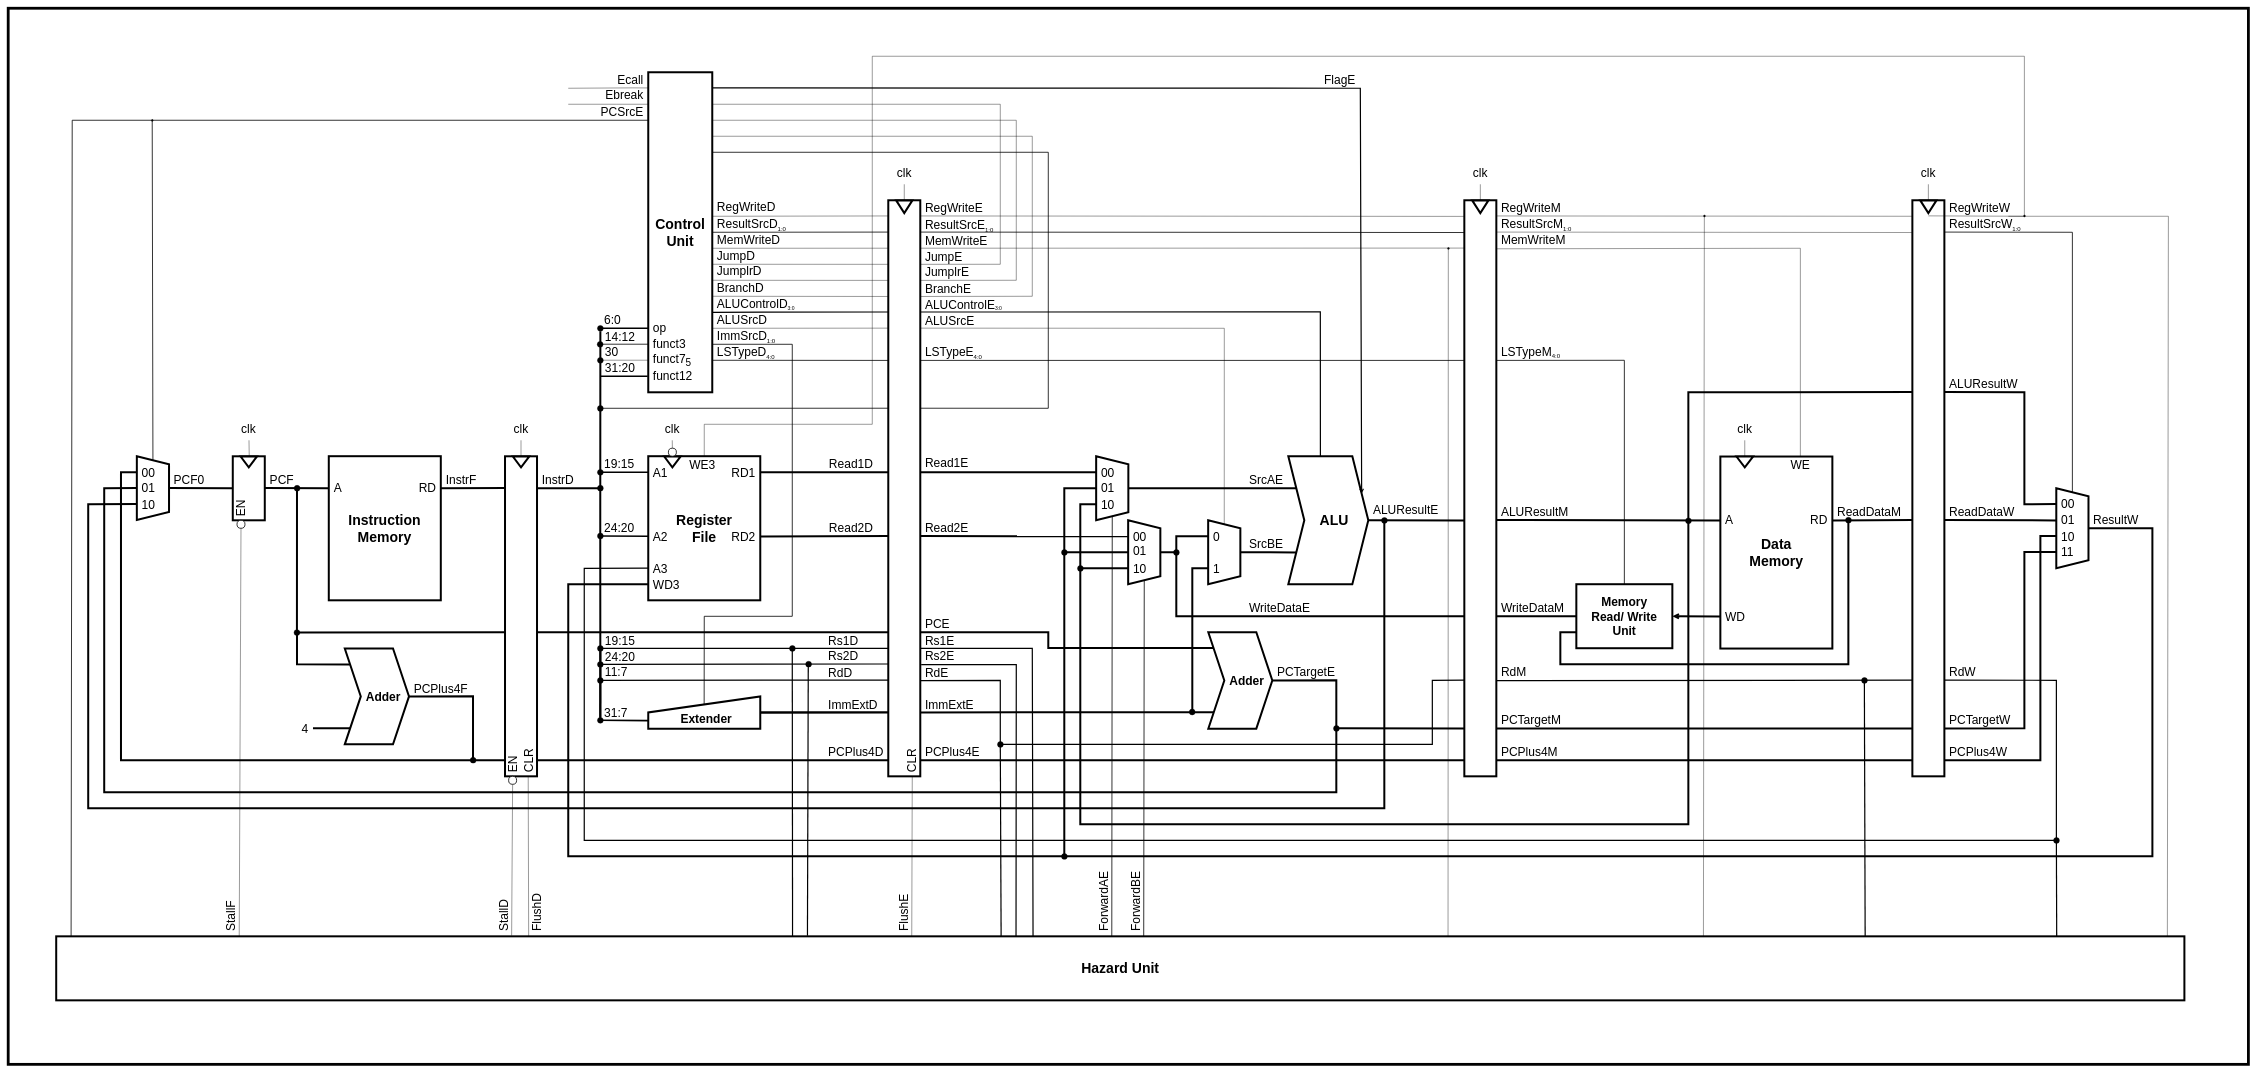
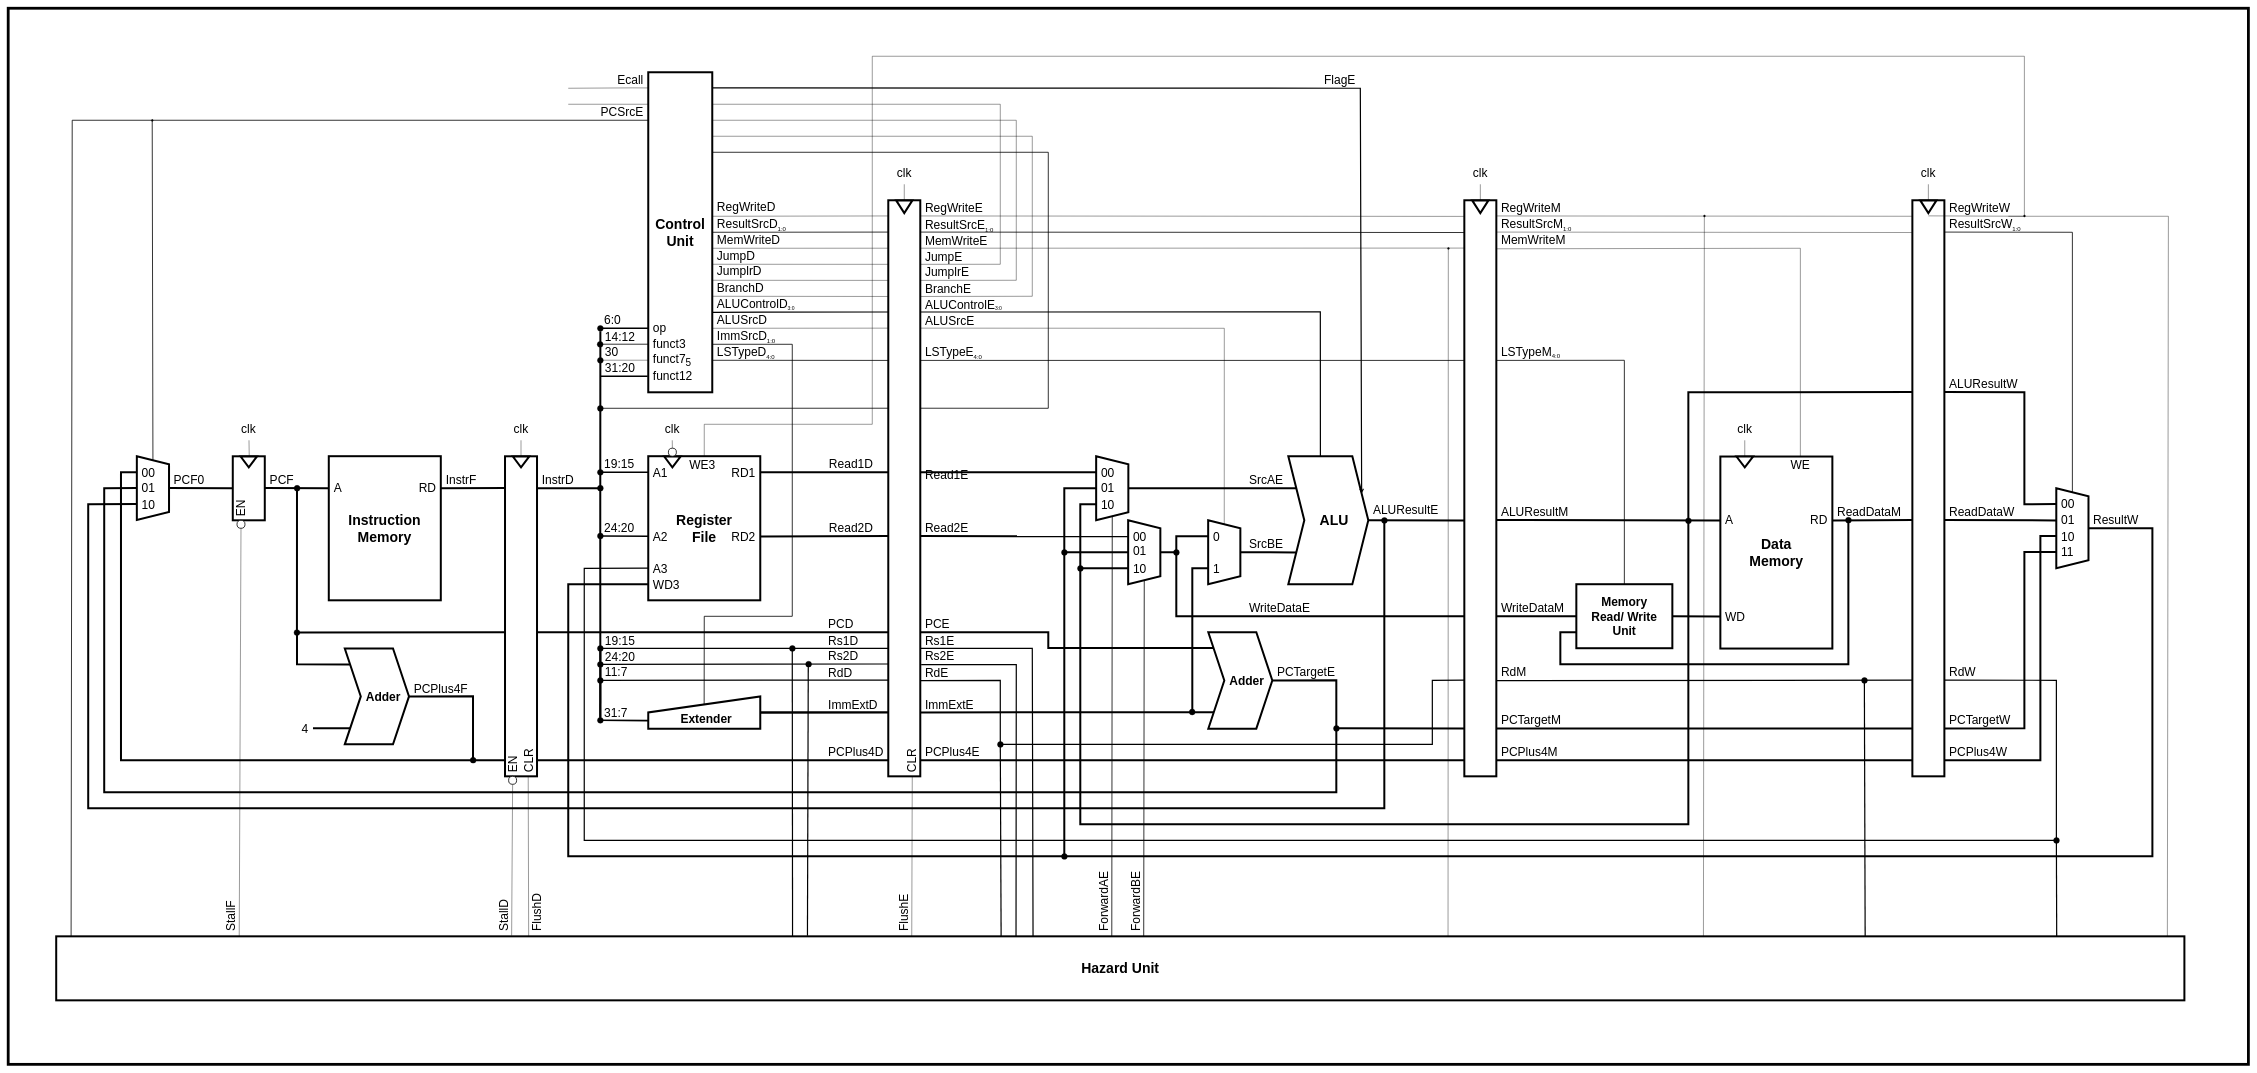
node "Ebreak": removed
node "Read1E": moved (952, 463) -> (952, 475)
edge "Data Memory" -> "Memory Read/ Write Unit": arrowhead open -> none
node "PCD": added
